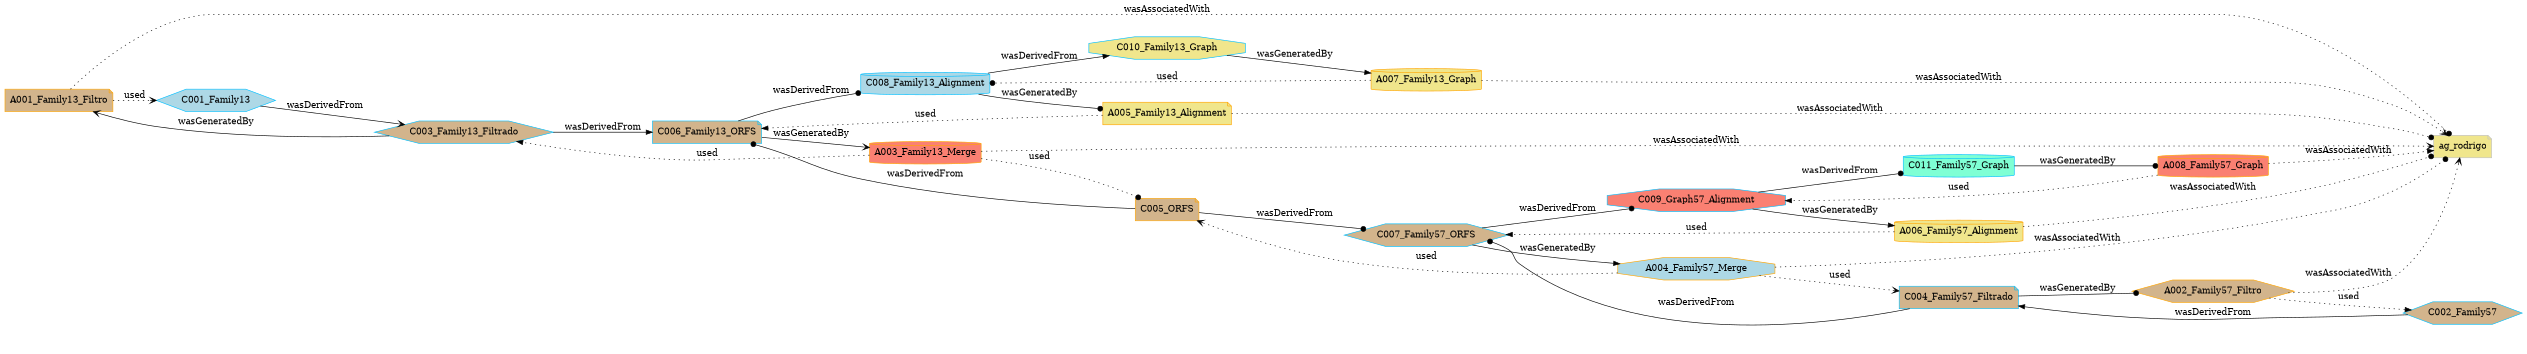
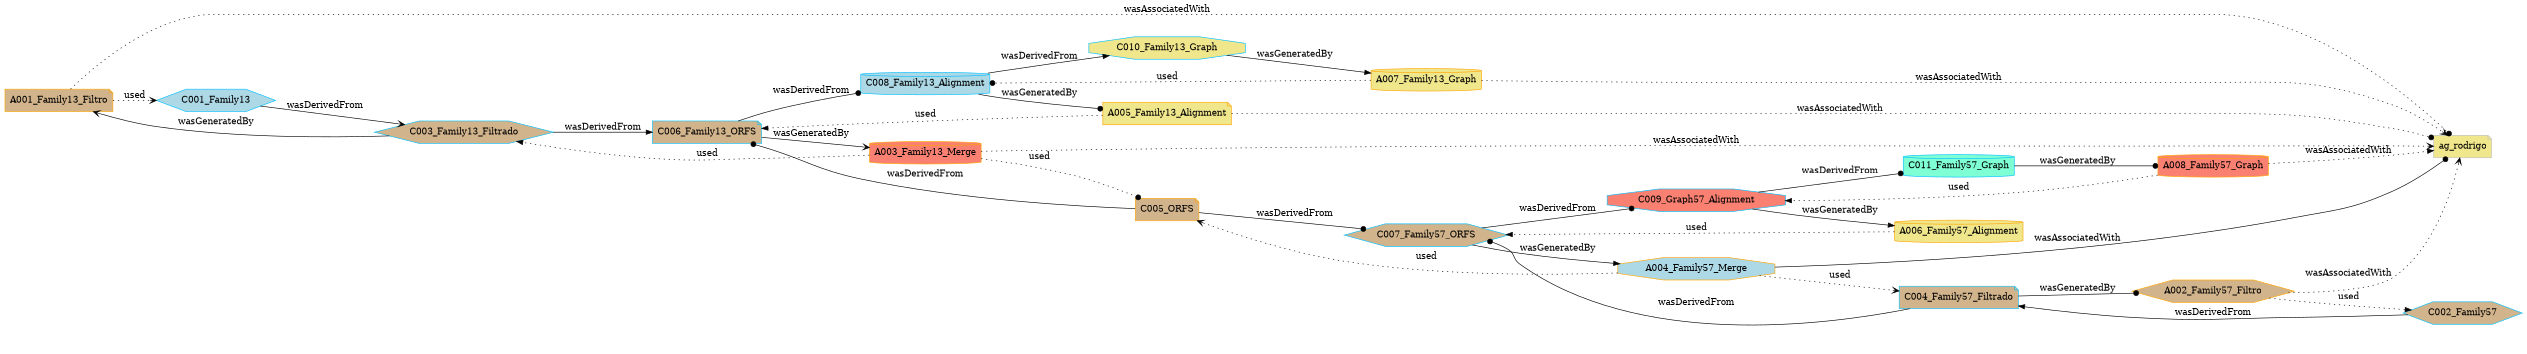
edge "A006_Family57_Alignment" -> "ag_rodrigo": removed, label "wasAssociatedWith"
edge "A004_Family57_Merge" -> "ag_rodrigo": style dotted -> solid
